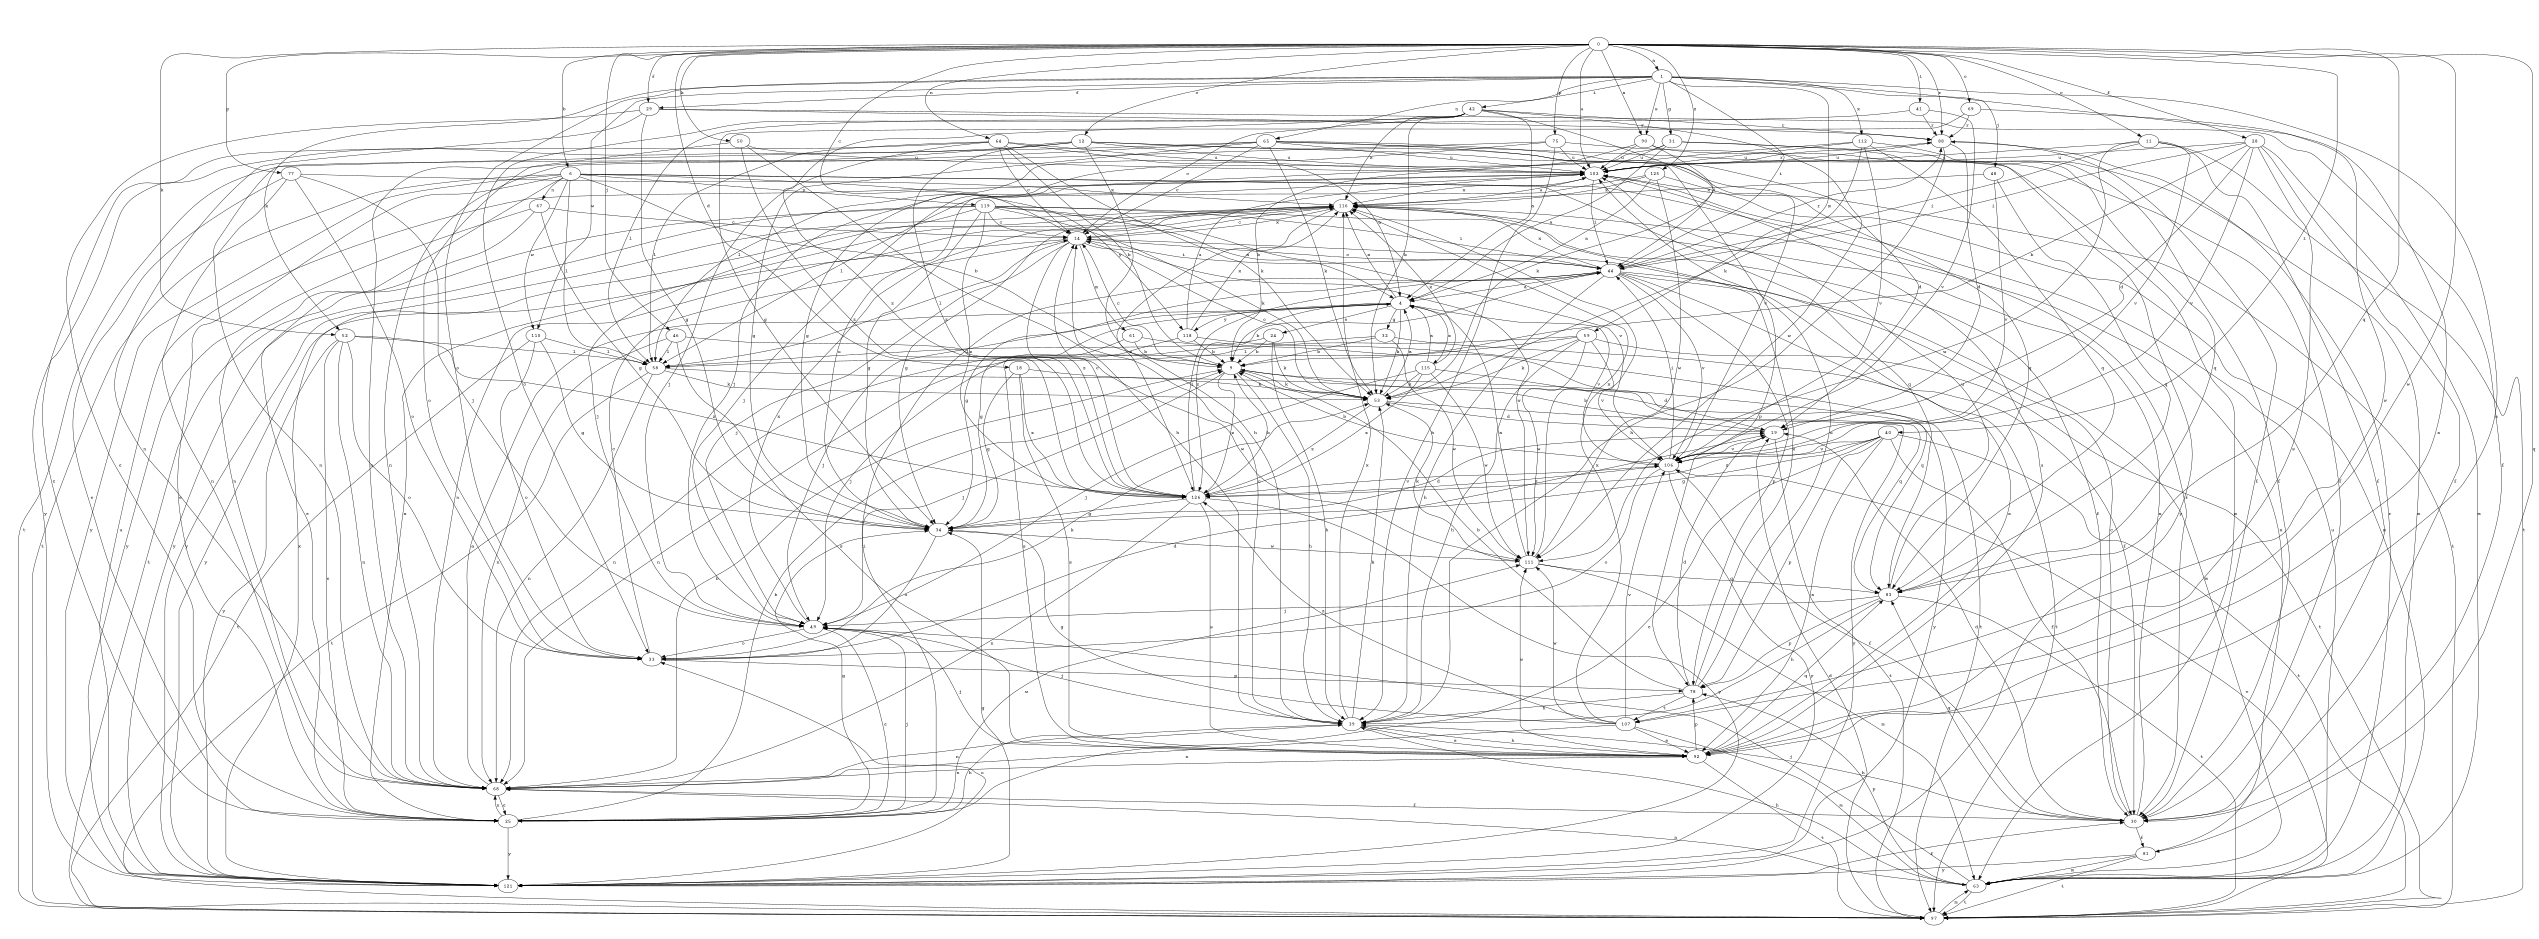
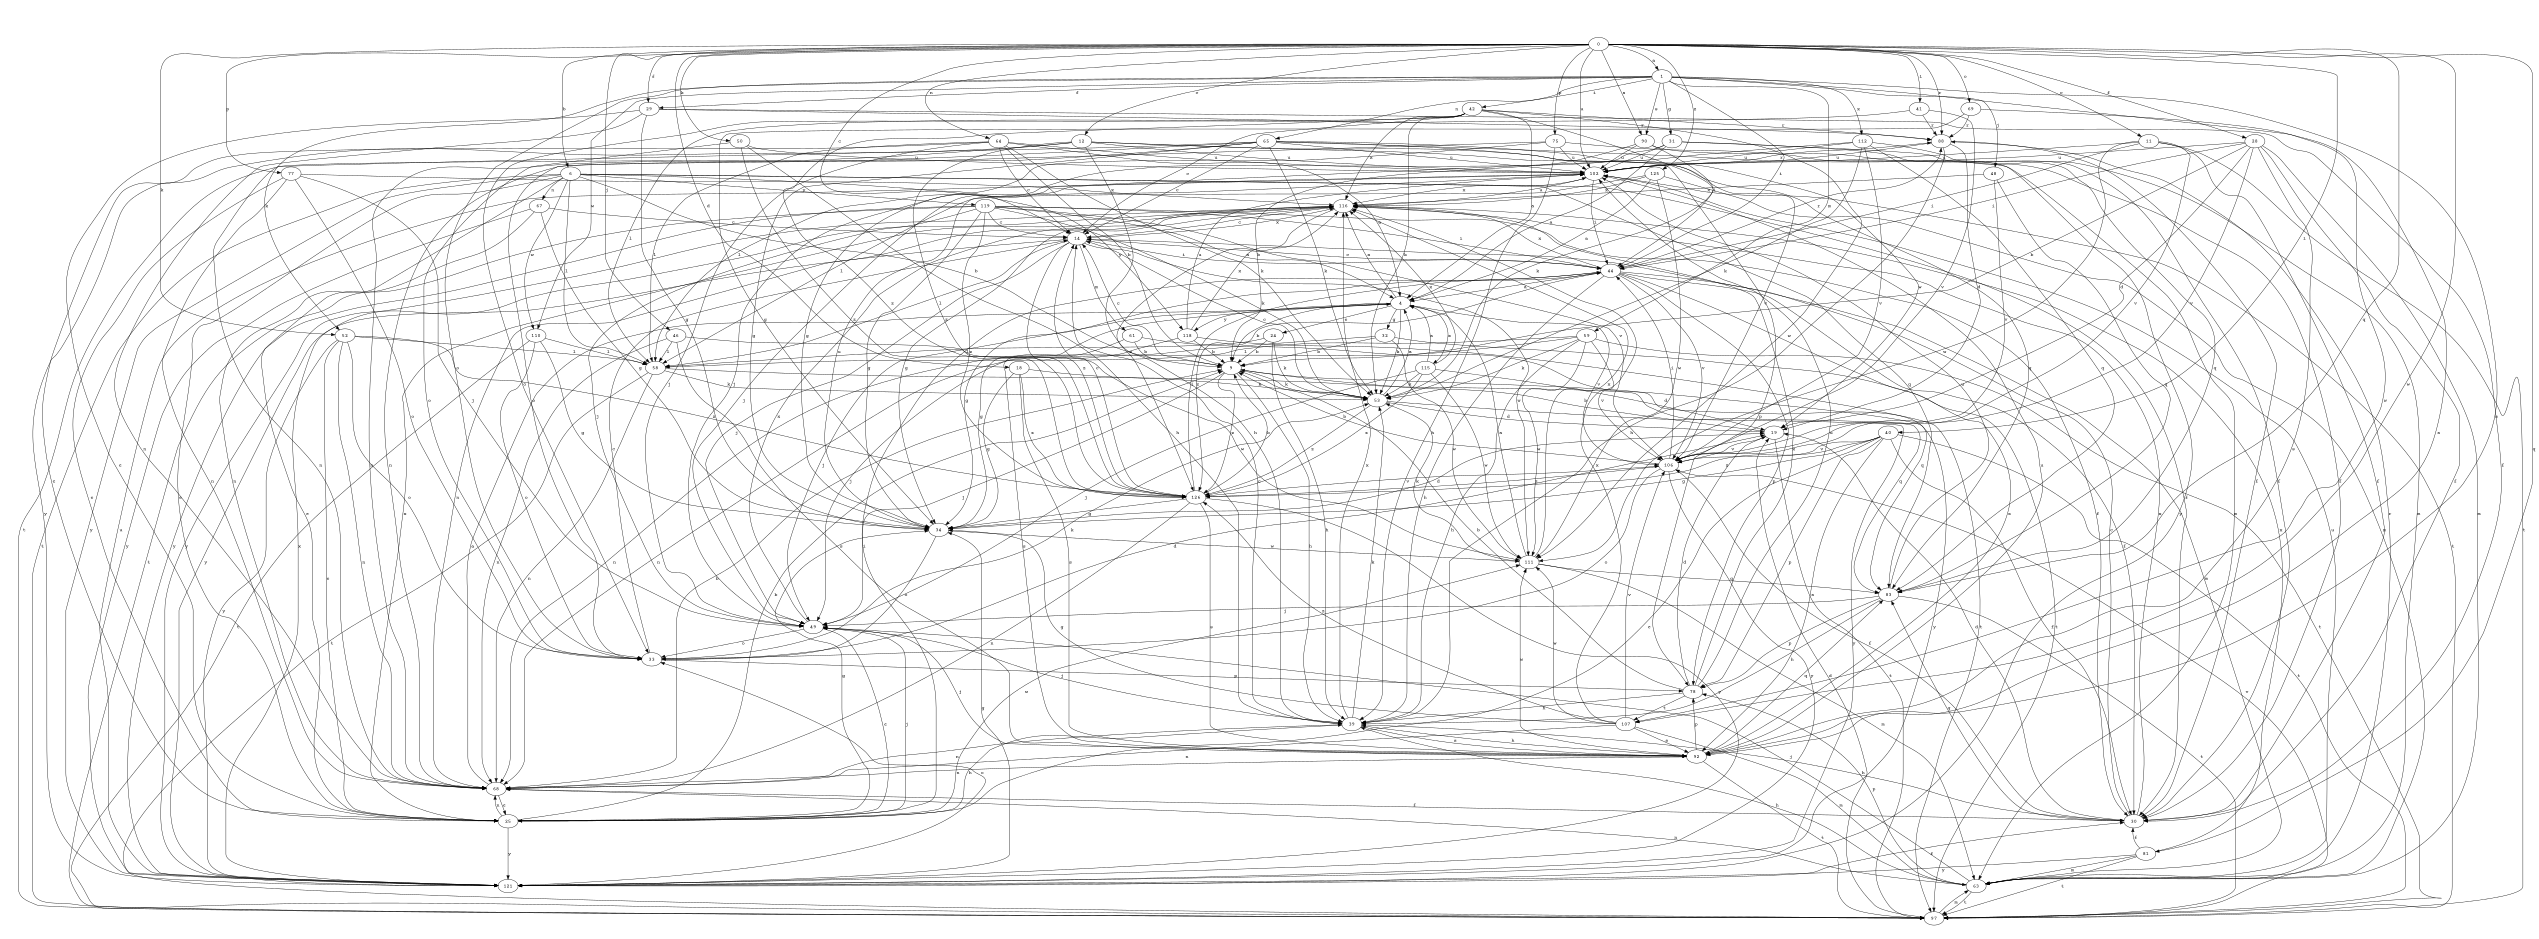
edge "65" -> "33": added, label "o"
edge "65" -> "19": label "d" -> "w"
edge "30" -> "81": reversed
